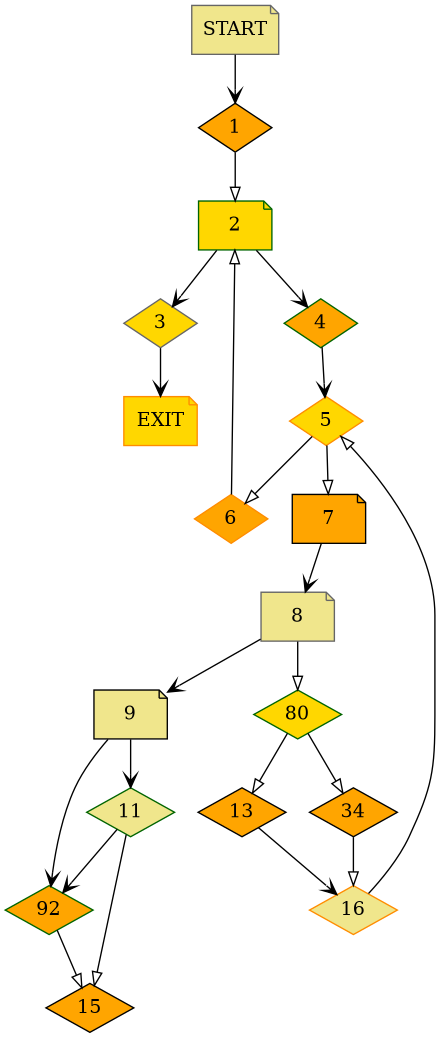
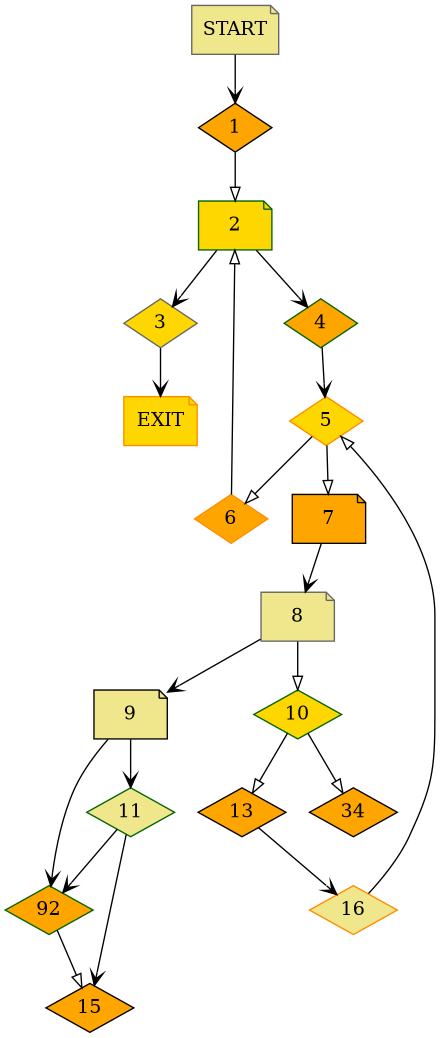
node "80": label "80" -> "10"
edge "34" -> "16": removed
edge "11" -> "15": arrowhead onormal -> vee
